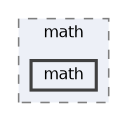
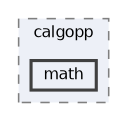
cluster "math": label "math" -> "calgopp"
